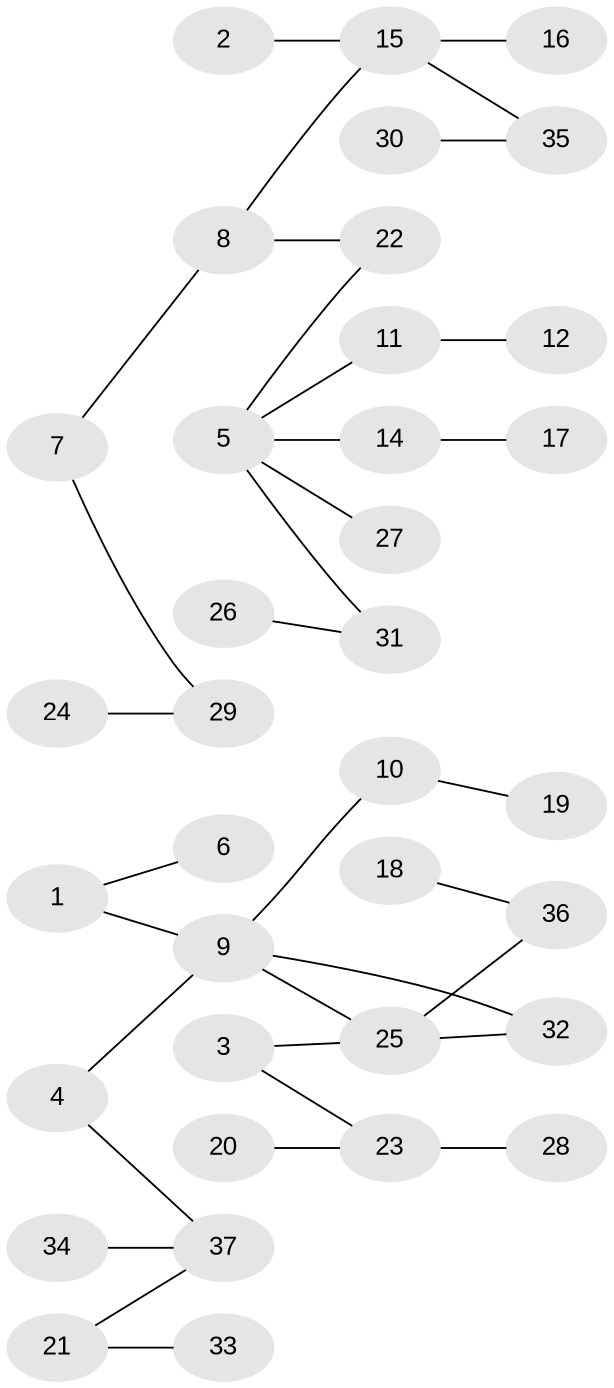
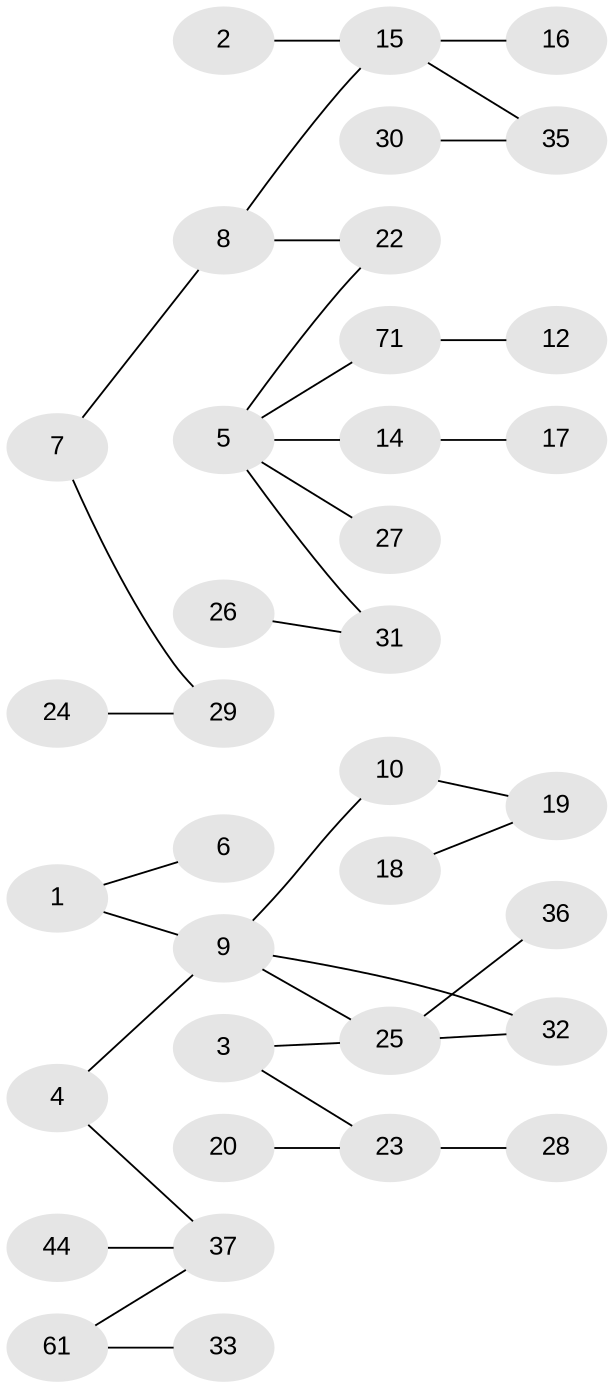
node "11": label "11" -> "71"
edge "18" -- "36": now "18" -- "19"
node "34": label "34" -> "44"
node "21": label "21" -> "61"
